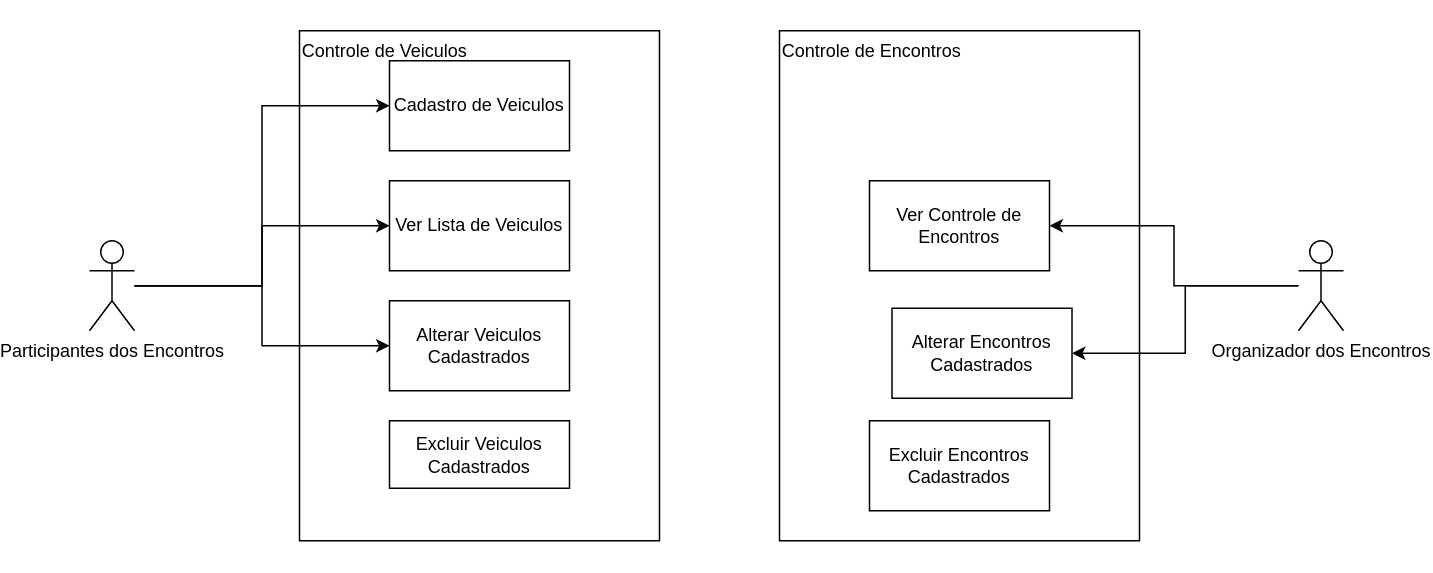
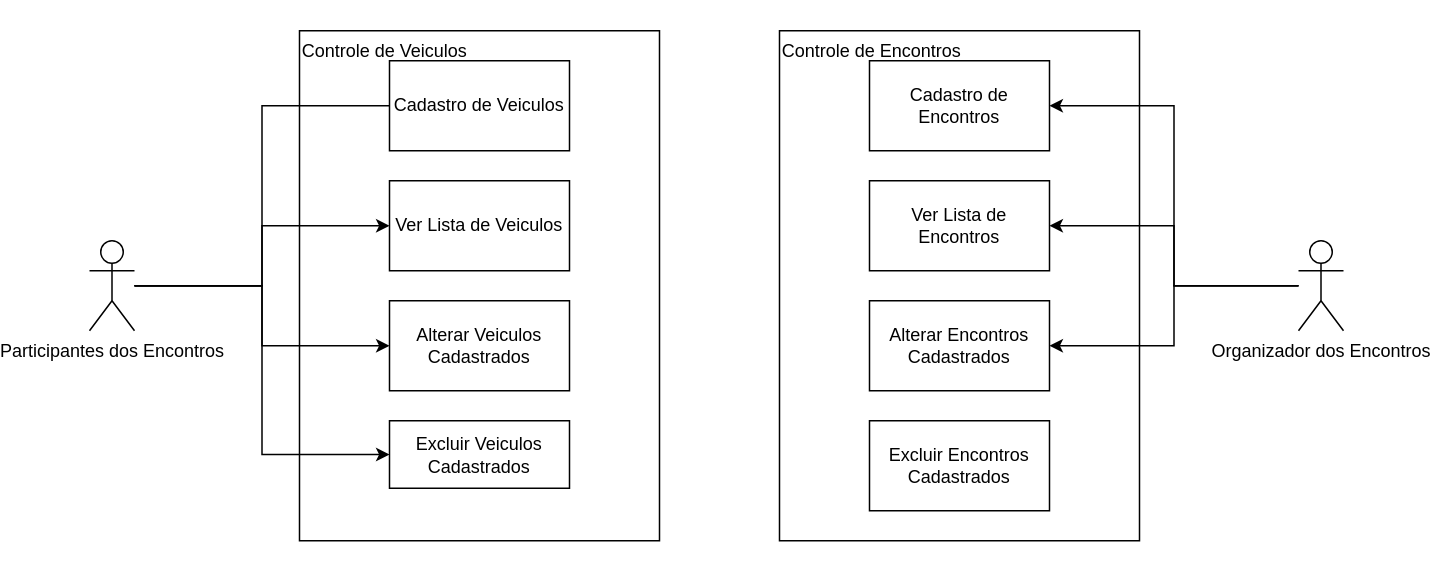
edge "Participantes dos Encontros" -> "Cadastro de Veiculos": arrowhead classic -> none
node "Cadastro de Encontros": added
edge "Organizador dos Encontros" -> "Cadastro de Encontros": added
node "Ver Controle de Encontros": label "Ver Controle de Encontros" -> "Ver Lista de Encontros"
node "Alterar Encontros Cadastrados": moved (982, 353) -> (959, 346)
edge "Participantes dos Encontros" -> "Excluir Veiculos Cadastrados": added
